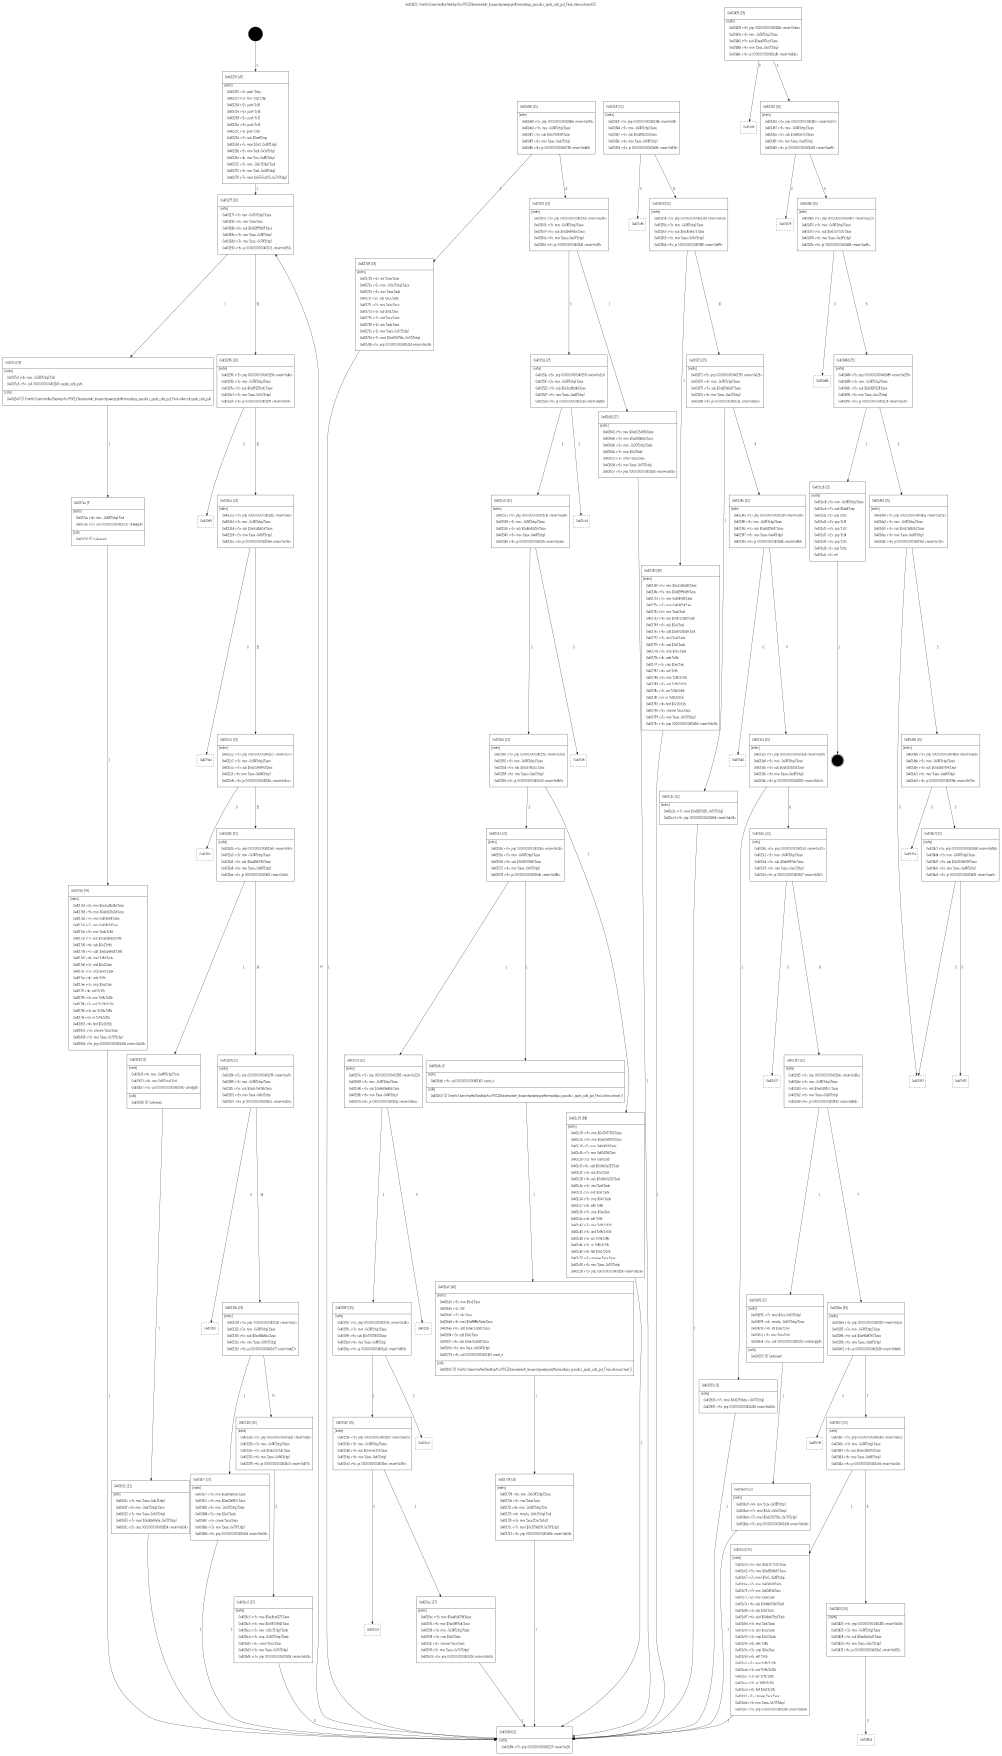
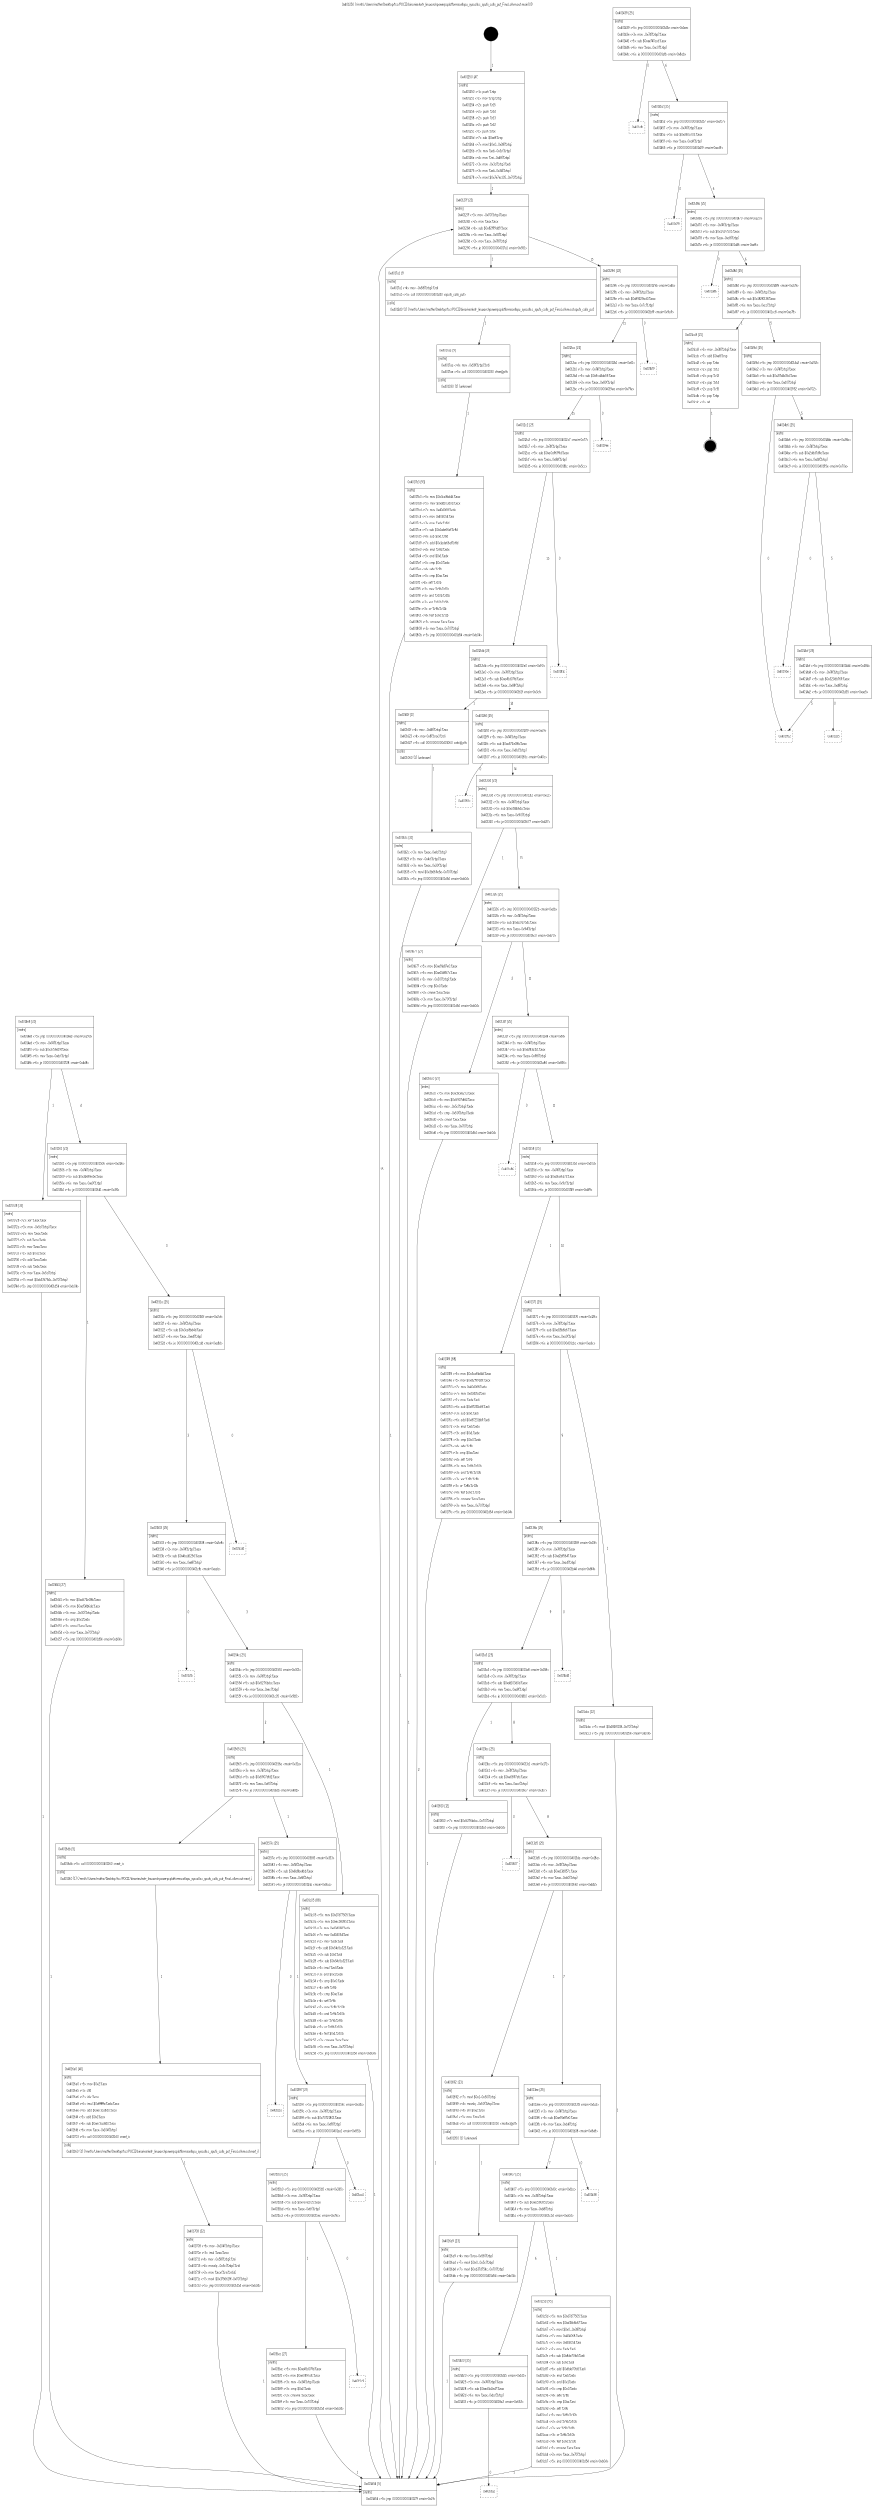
edge "0x401326 [25]" -> "0x40133f [25]": added, label "11"
